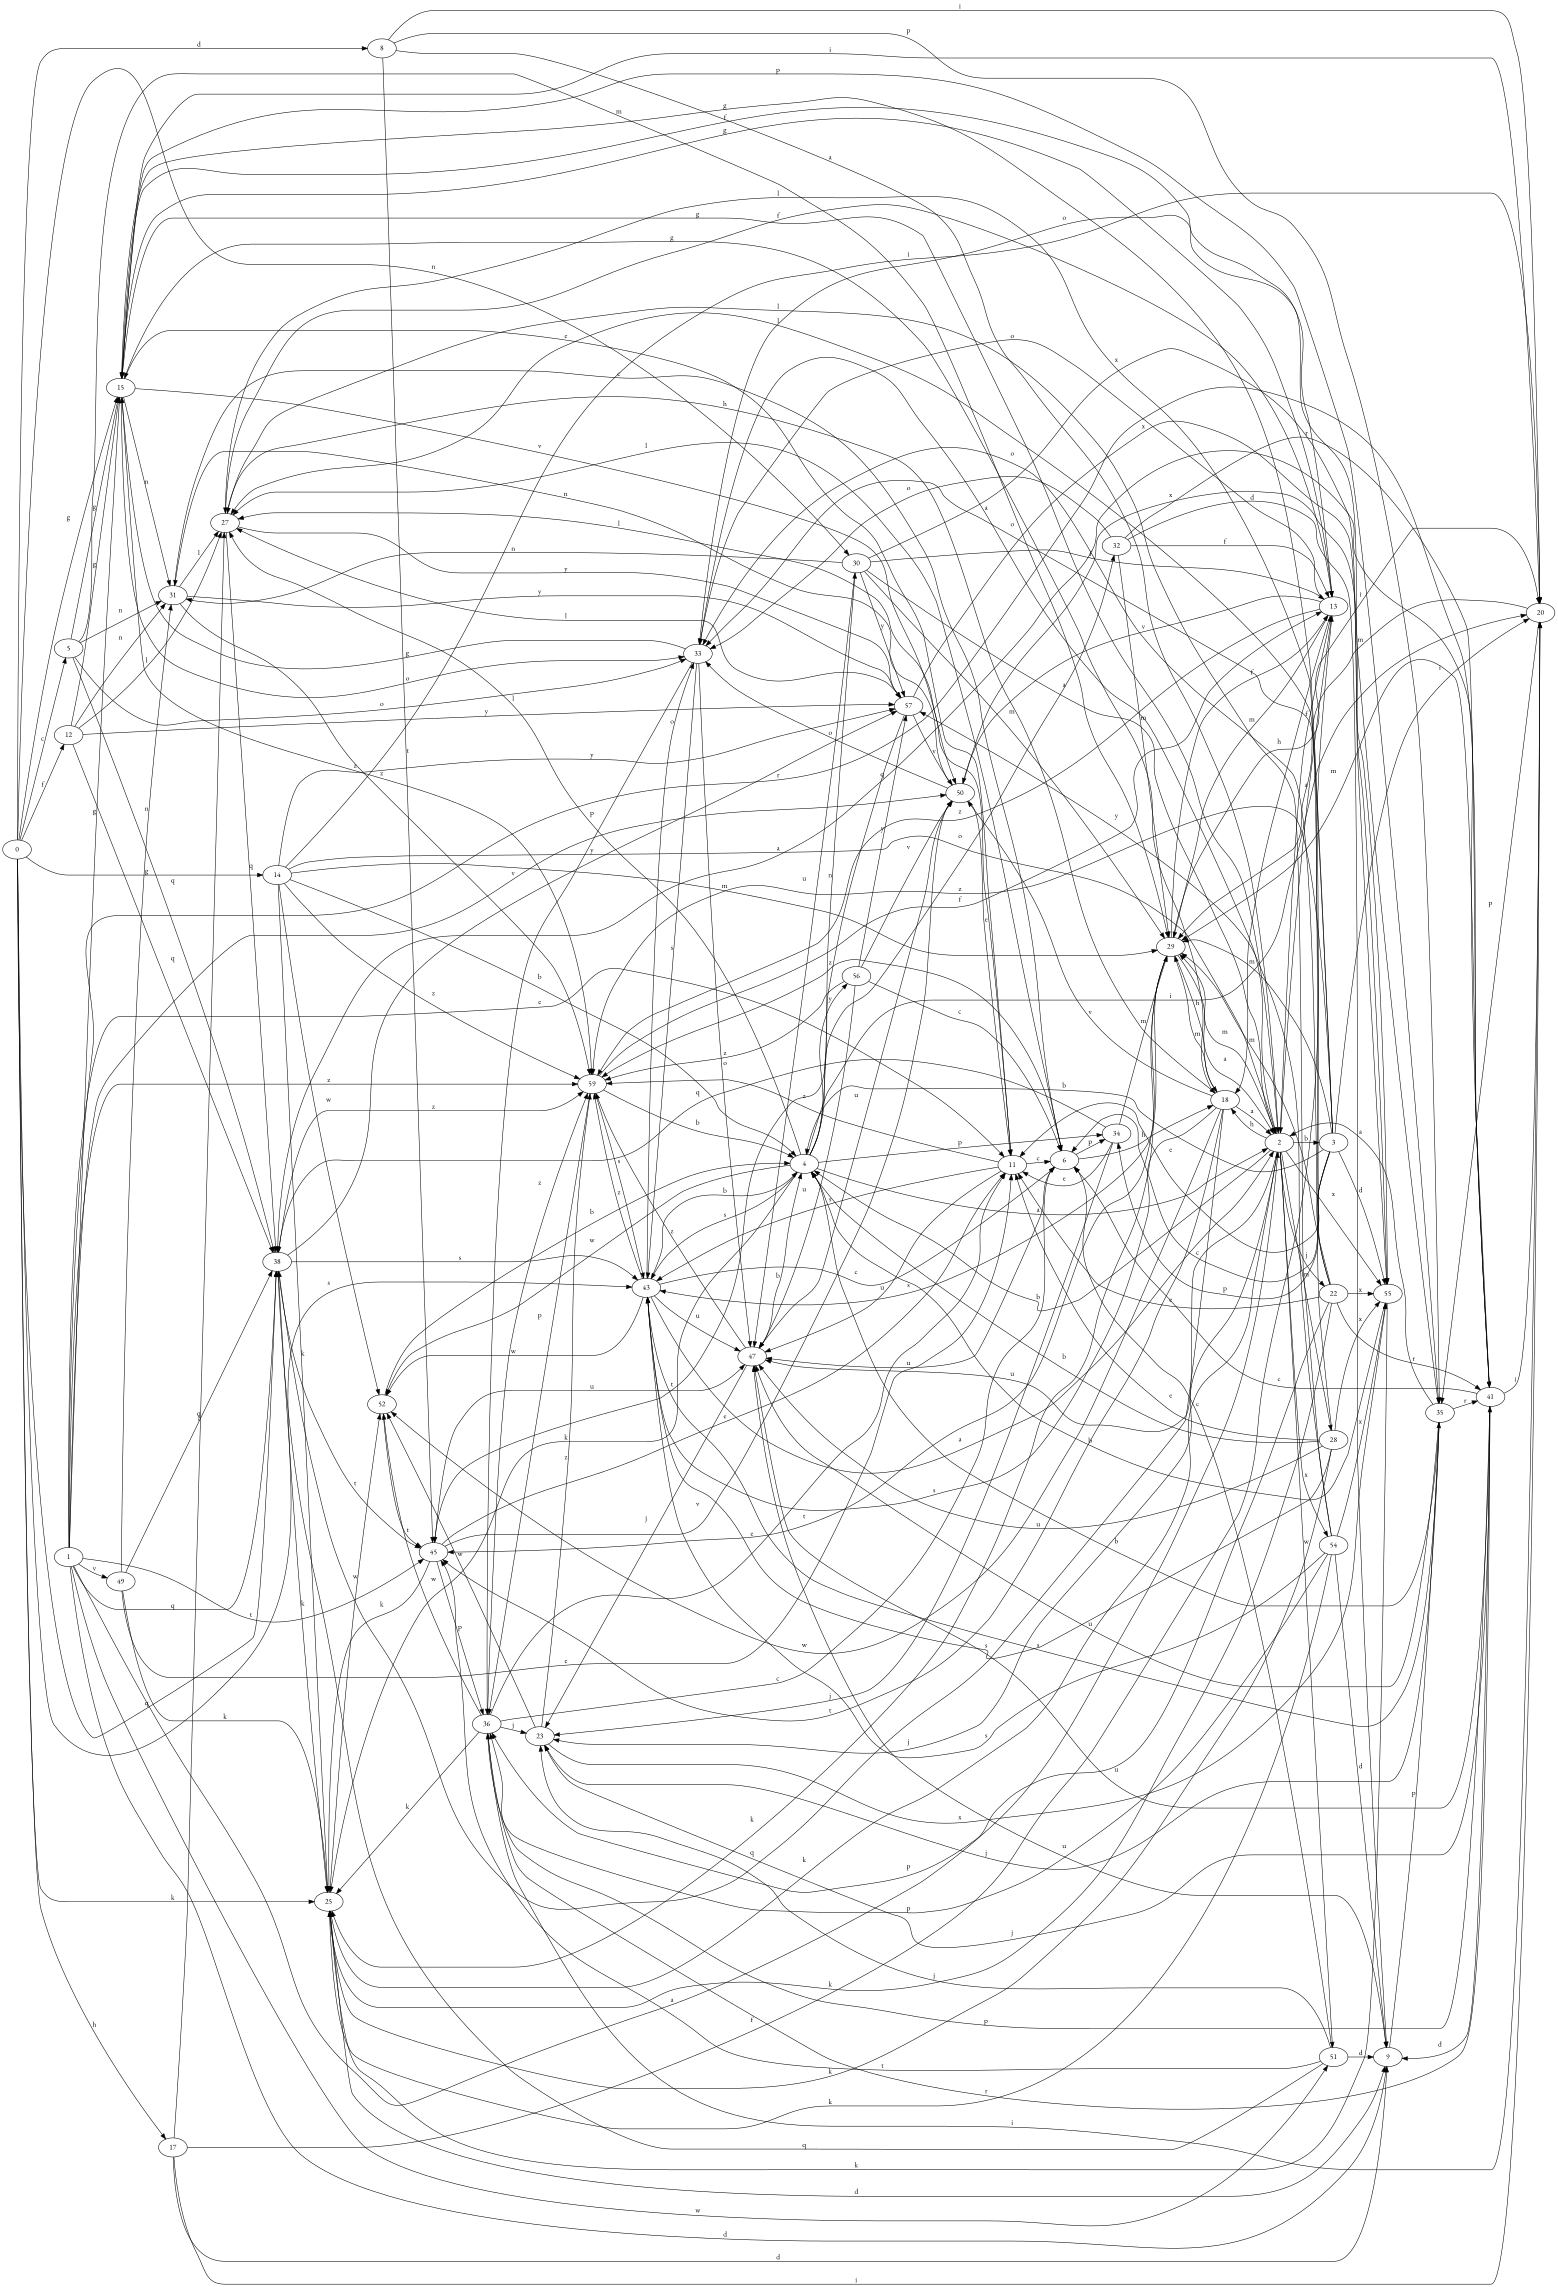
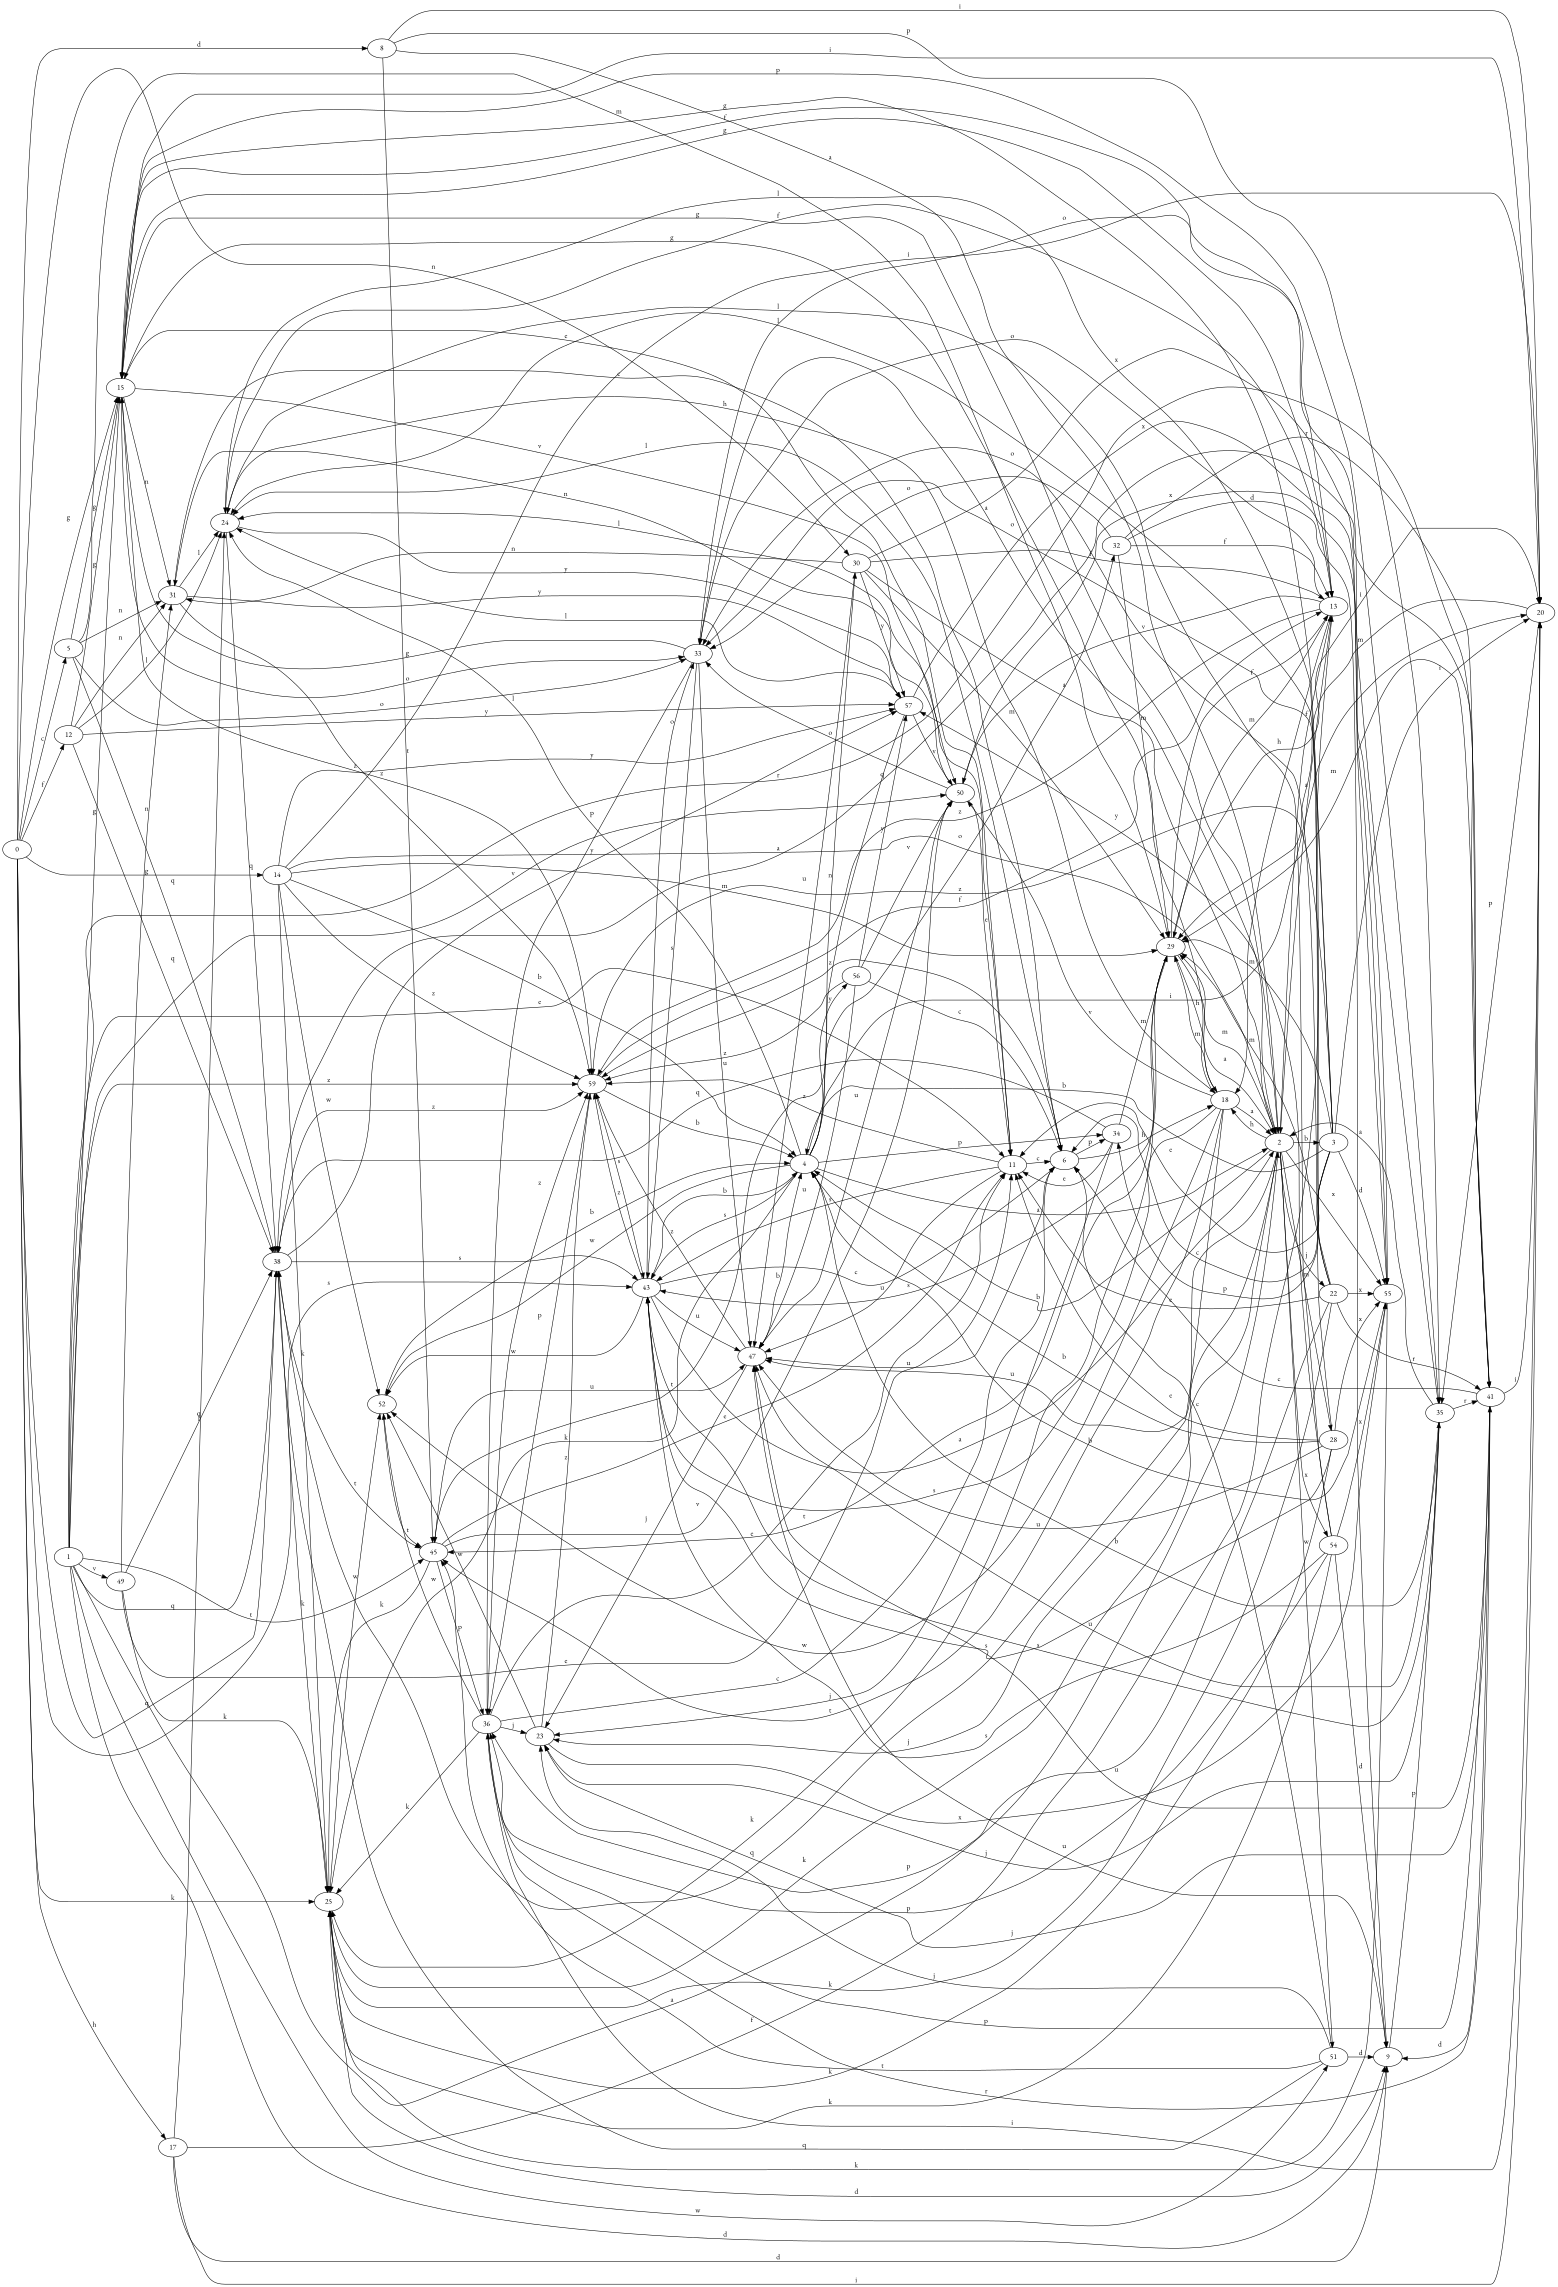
node "27": label "27" -> "24"
edge "33" -> "47": label "o" -> "u"
